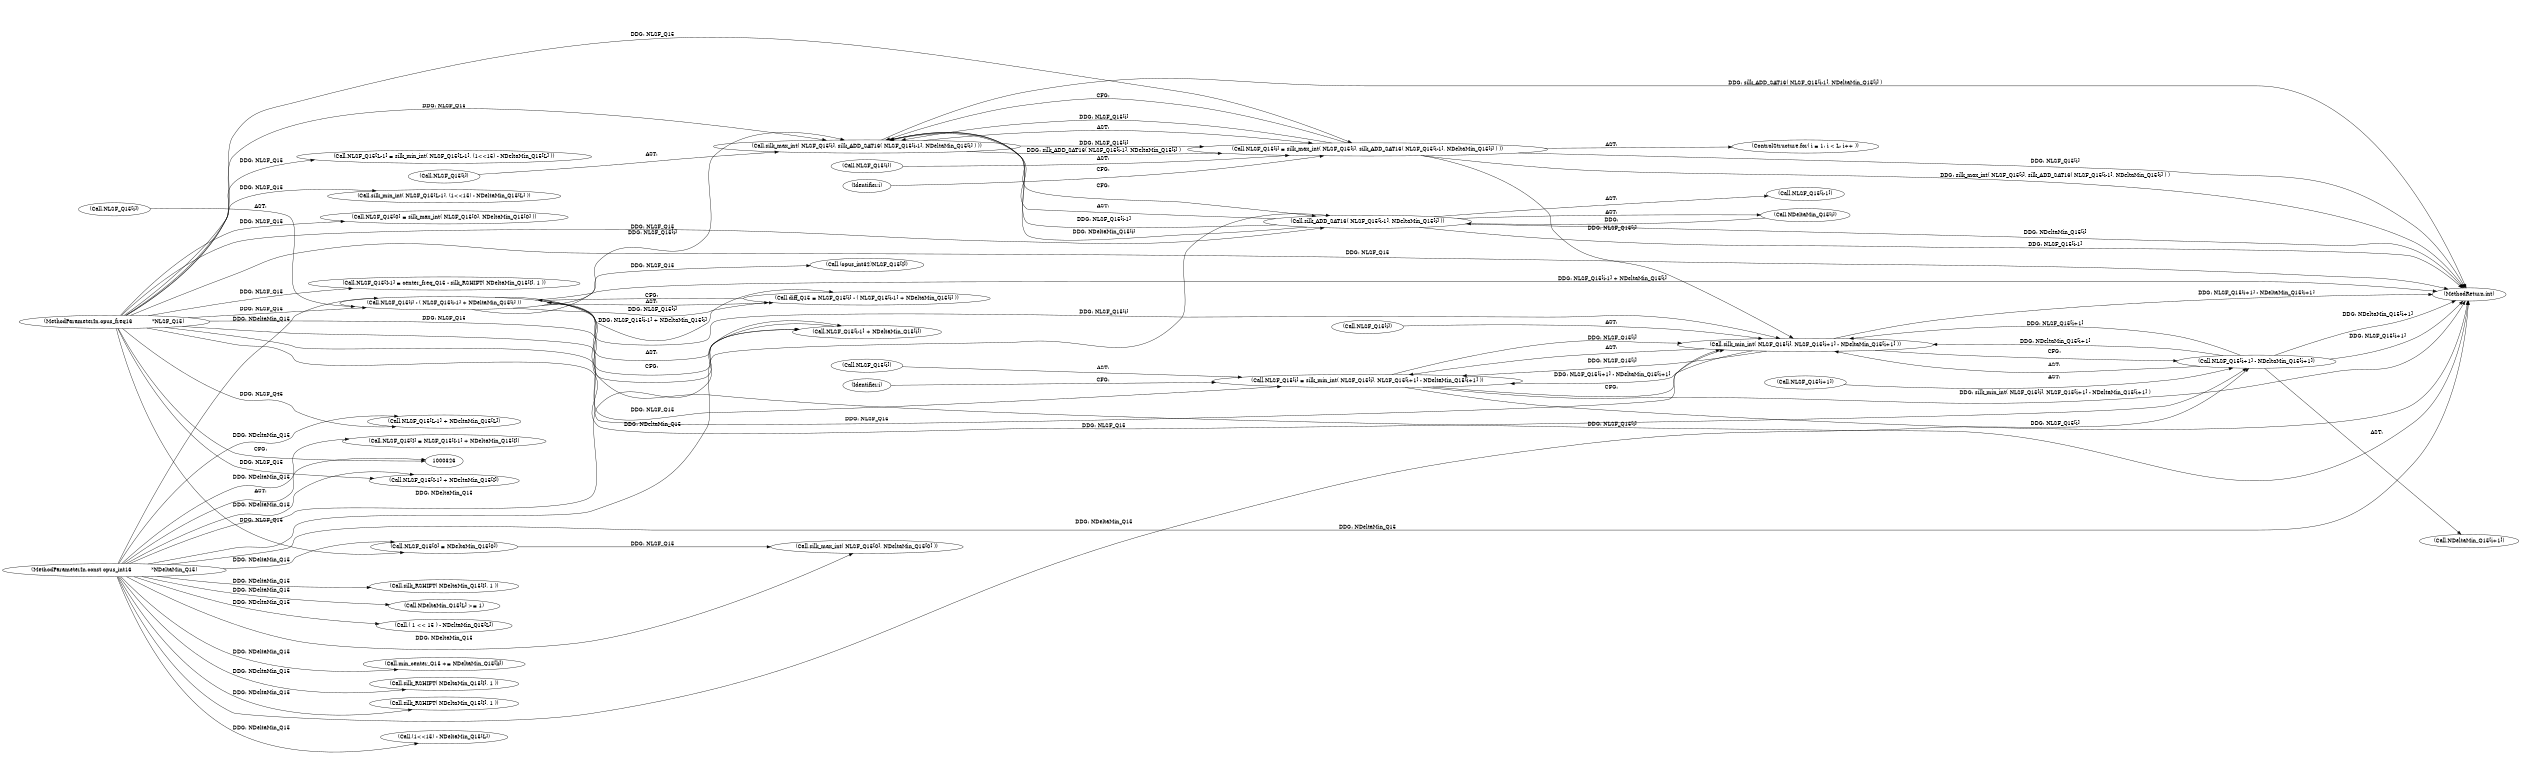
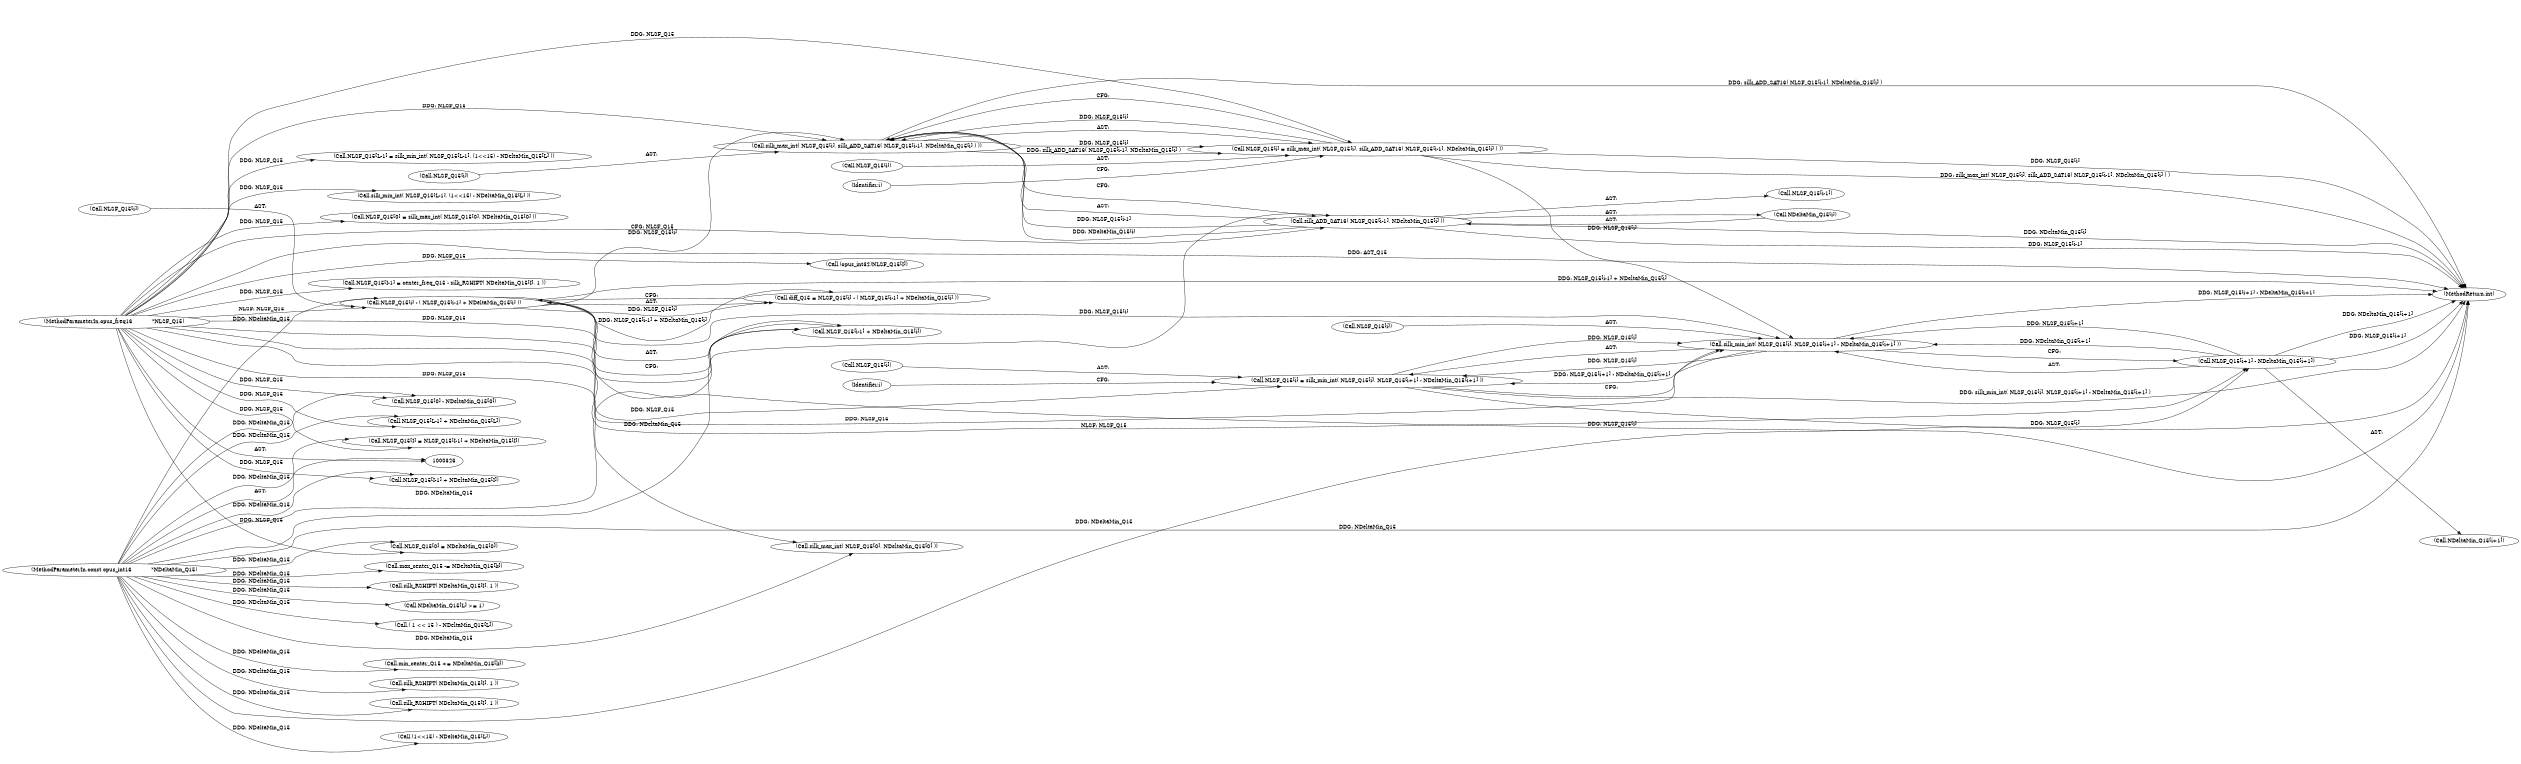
node "(ControlStructure,for( i = 1; i < L; i++ ))": removed
edge "(Call,NDeltaMin_Q15[i])" -> "(Call,silk_ADD_SAT16( NLSF_Q15[i-1], NDeltaMin_Q15[i] ))": label "DDG: " -> "AST: "
edge "(MethodParameterIn,opus_freq16            *NLSF_Q15)" -> "(Call,silk_ADD_SAT16( NLSF_Q15[i-1], NDeltaMin_Q15[i] ))": label "DDG: NLSF_Q15" -> "CFG: NLSF_Q15"
edge "(MethodParameterIn,opus_freq16            *NLSF_Q15)" -> "(MethodReturn,int)": label "DDG: NLSF_Q15" -> "DDG: AST_Q15"
edge "(Call,NLSF_Q15[i] - ( NLSF_Q15[i-1] + NDeltaMin_Q15[i] ))" -> "(Call,(opus_int32)NLSF_Q15[I])": now "(MethodParameterIn,opus_freq16            *NLSF_Q15)" -> "(Call,(opus_int32)NLSF_Q15[I])"
edge "(MethodParameterIn,opus_freq16            *NLSF_Q15)" -> "(Call,NLSF_Q15[i] - ( NLSF_Q15[i-1] + NDeltaMin_Q15[i] ))": label "DDG: NLSF_Q15" -> "NLSF: NLSF_Q15"
node "(Call,NLSF_Q15[i+1])": removed
edge "(MethodParameterIn,opus_freq16            *NLSF_Q15)" -> "(Call,NLSF_Q15[L-1] + NDeltaMin_Q15[L])": label "DDG: NLSF_Q45" -> "DDG: NLSF_Q15"
node "(Call,NLSF_Q15[0] - NDeltaMin_Q15[0])": added
edge "(MethodParameterIn,opus_freq16            *NLSF_Q15)" -> "(Call,NLSF_Q15[I] = NLSF_Q15[I-1] + NDeltaMin_Q15[I])": added, label "DDG: NLSF_Q15"
edge "(MethodParameterIn,opus_freq16            *NLSF_Q15)" -> "(Call,NLSF_Q15[i+1] - NDeltaMin_Q15[i+1])": label "DDG: NLSF_Q15" -> "NLSF: NLSF_Q15"
edge "(MethodParameterIn,opus_freq16            *NLSF_Q15)" -> "1000326": label "CFG: " -> "AST: "
edge "(Call,NLSF_Q15[0] = NDeltaMin_Q15[0])" -> "(Call,silk_max_int( NLSF_Q15[0], NDeltaMin_Q15[0] ))": now "(MethodParameterIn,opus_freq16            *NLSF_Q15)" -> "(Call,silk_max_int( NLSF_Q15[0], NDeltaMin_Q15[0] ))"
node "(Call,max_center_Q15 -= NDeltaMin_Q15[k])": added
